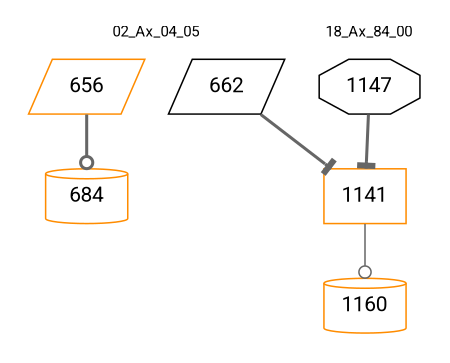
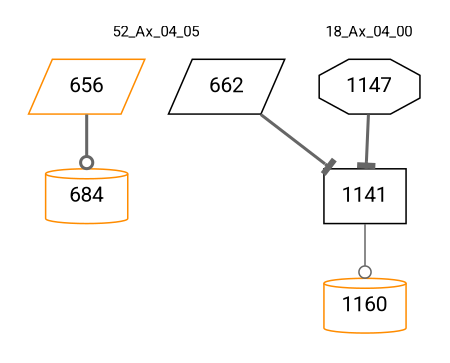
cluster "02_Ax_04_05": label "02_Ax_04_05" -> "52_Ax_04_05"
cluster "18_Ax_84_00": label "18_Ax_84_00" -> "18_Ax_04_00"
node "1141": color darkorange -> black
